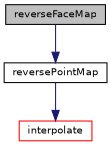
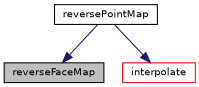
edge "reverseFaceMap" -> "reversePointMap": reversed
